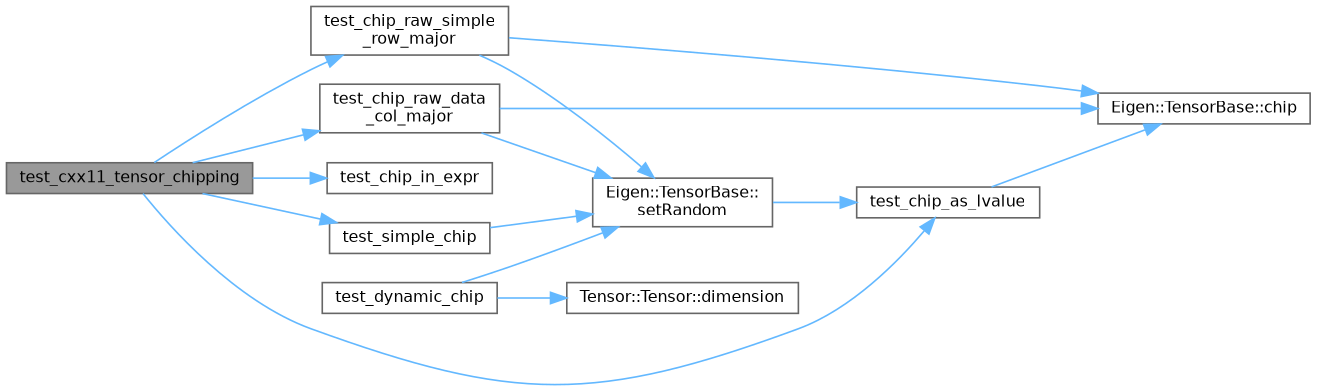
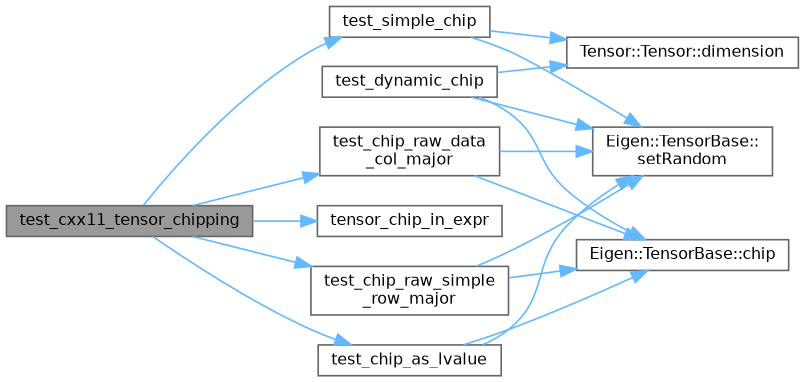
edge "test_simple_chip" -> "Tensor::Tensor::dimension": added
edge "test_dynamic_chip" -> "Eigen::TensorBase::chip": added
node "test_chip_in_expr": label "test_chip_in_expr" -> "tensor_chip_in_expr"
edge "Eigen::TensorBase:: setRandom" -> "test_chip_as_lvalue": reversed
